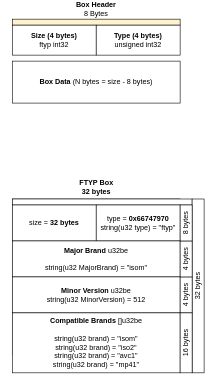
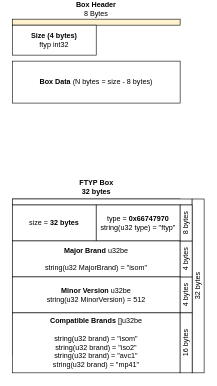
node "Type (4 bytes) unsigned int32": removed
